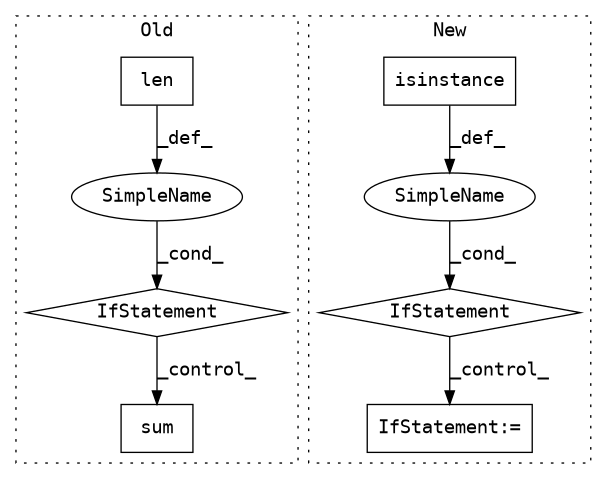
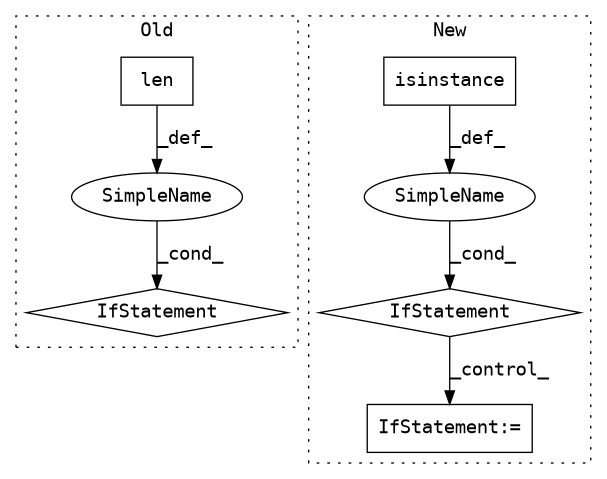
node "sum": removed
